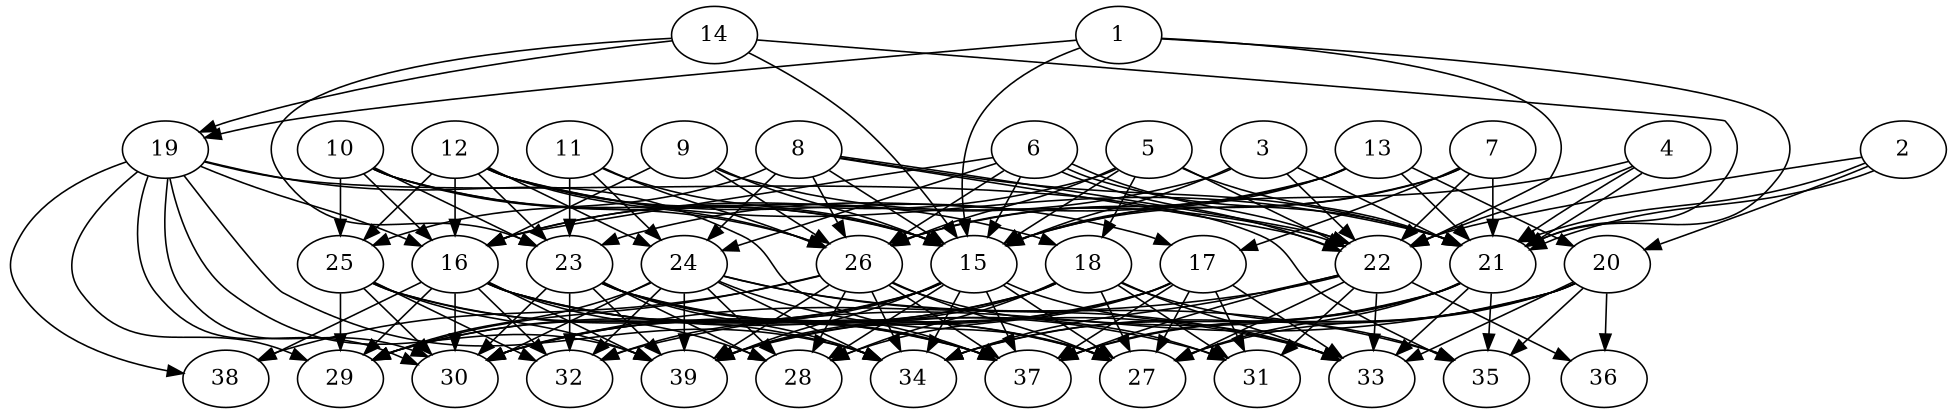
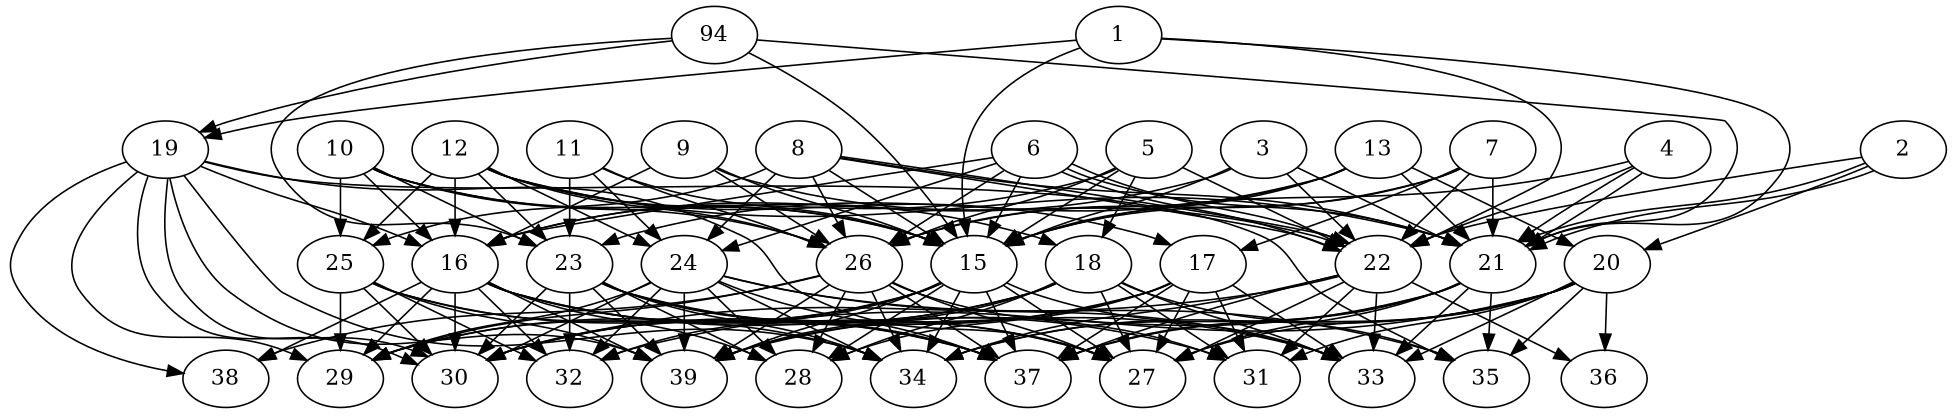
node "14": label "14" -> "94"
edge "5" -> "21": removed
edge "20" -> "31": added
